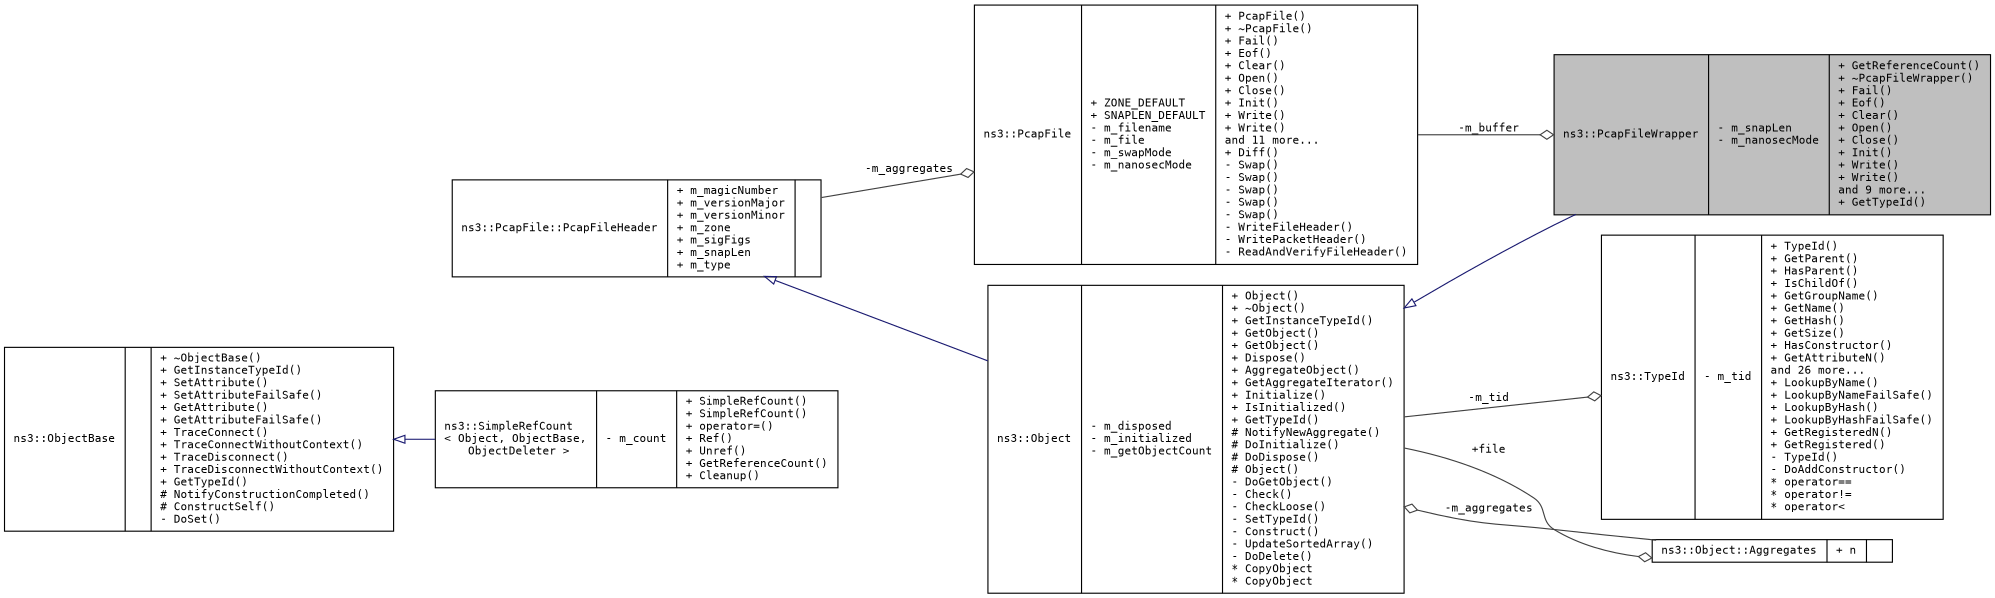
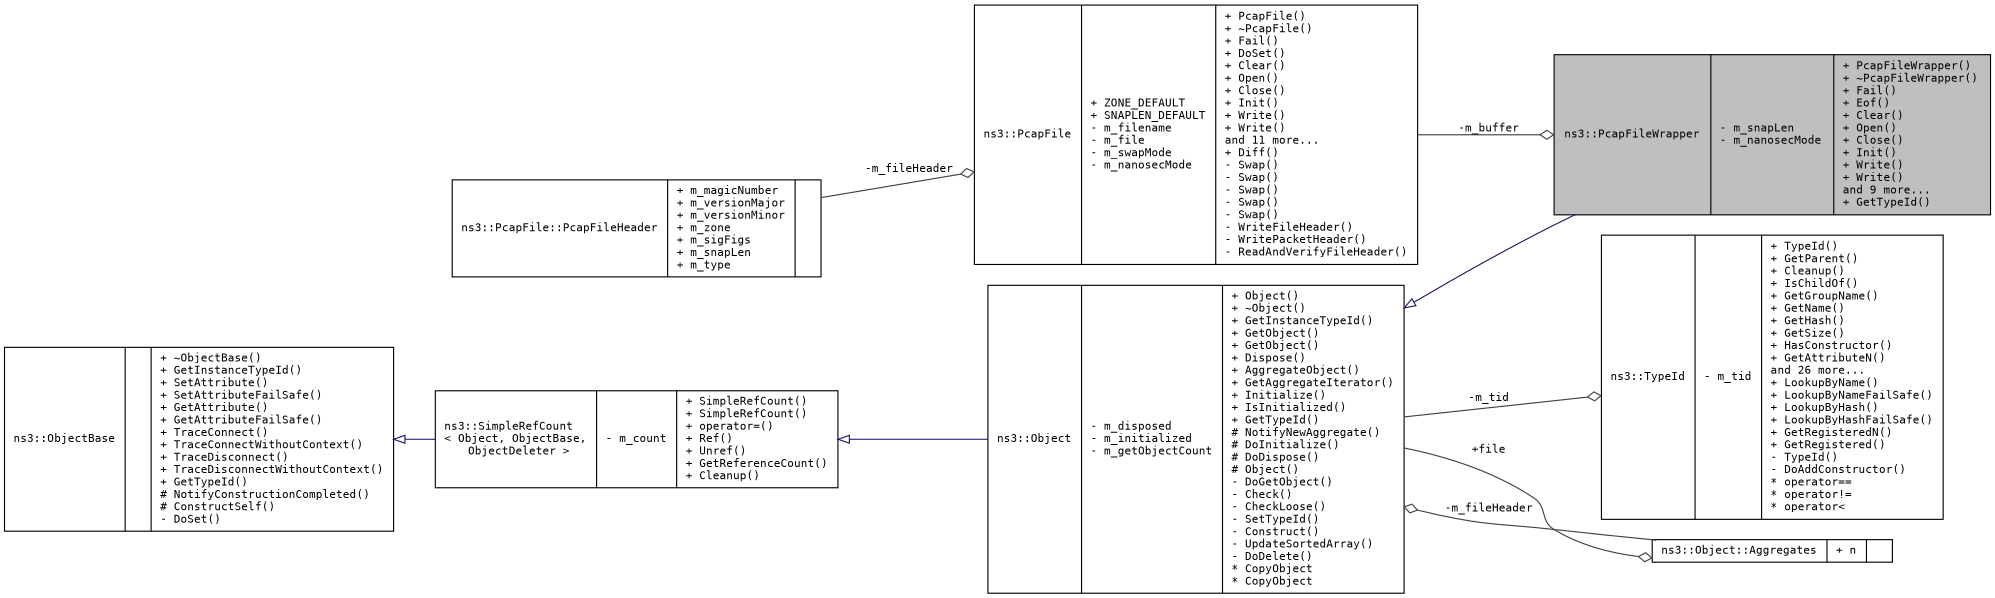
node "ns3::PcapFile": text "+ Eof()" -> "+ DoSet()"
node "ns3::PcapFileWrapper": text "+ GetReferenceCount()" -> "+ PcapFileWrapper()"
edge "ns3::PcapFile::PcapFileHeader" -> "ns3::PcapFile": label " -m_aggregates" -> " -m_fileHeader"
node "ns3::TypeId": text "+ HasParent()" -> "+ Cleanup()"
edge "ns3::Object" -> "ns3::PcapFile::PcapFileHeader": now "ns3::Object" -> "ns3::SimpleRefCount"
edge "ns3::Object::Aggregates" -> "ns3::Object": label " -m_aggregates" -> " -m_fileHeader"
